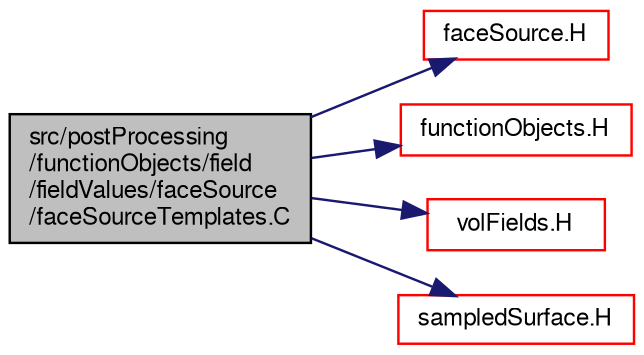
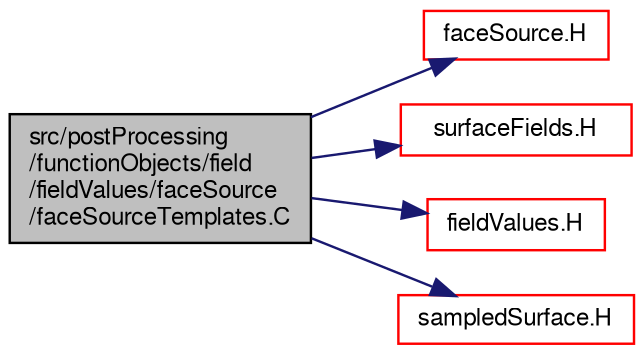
node "functionObjects.H": label "functionObjects.H" -> "surfaceFields.H"
node "volFields.H": label "volFields.H" -> "fieldValues.H"
